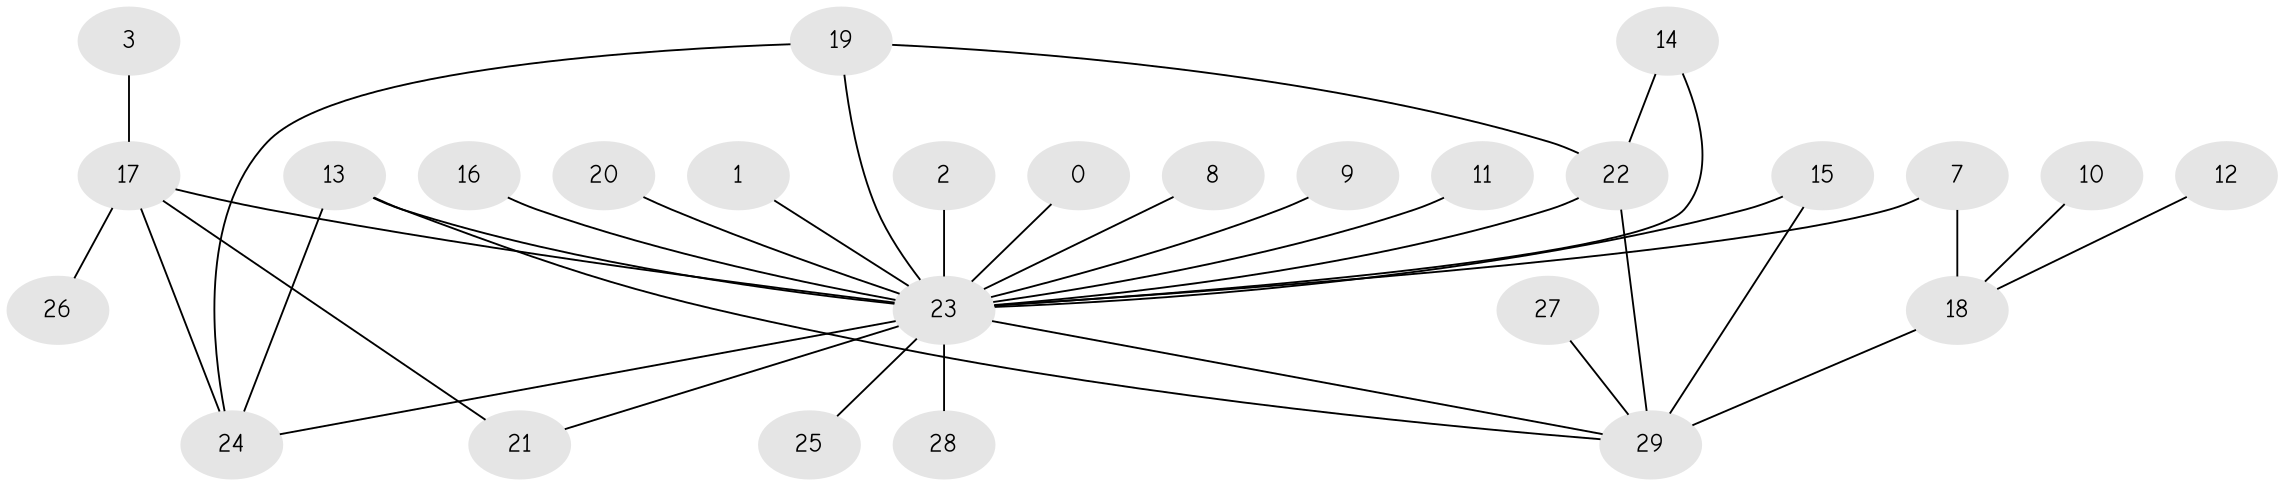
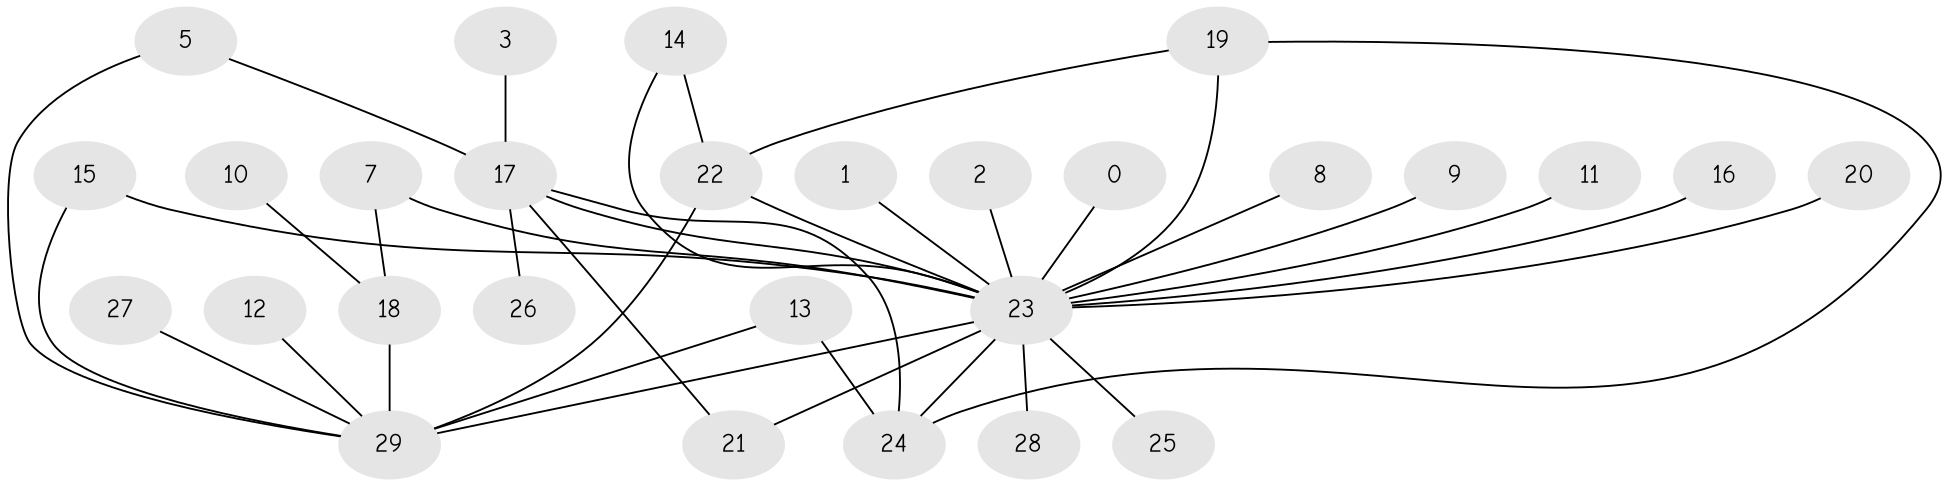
node "5": added
edge "12" -- "18": now "12" -- "29"
edge "13" -- "23": removed
